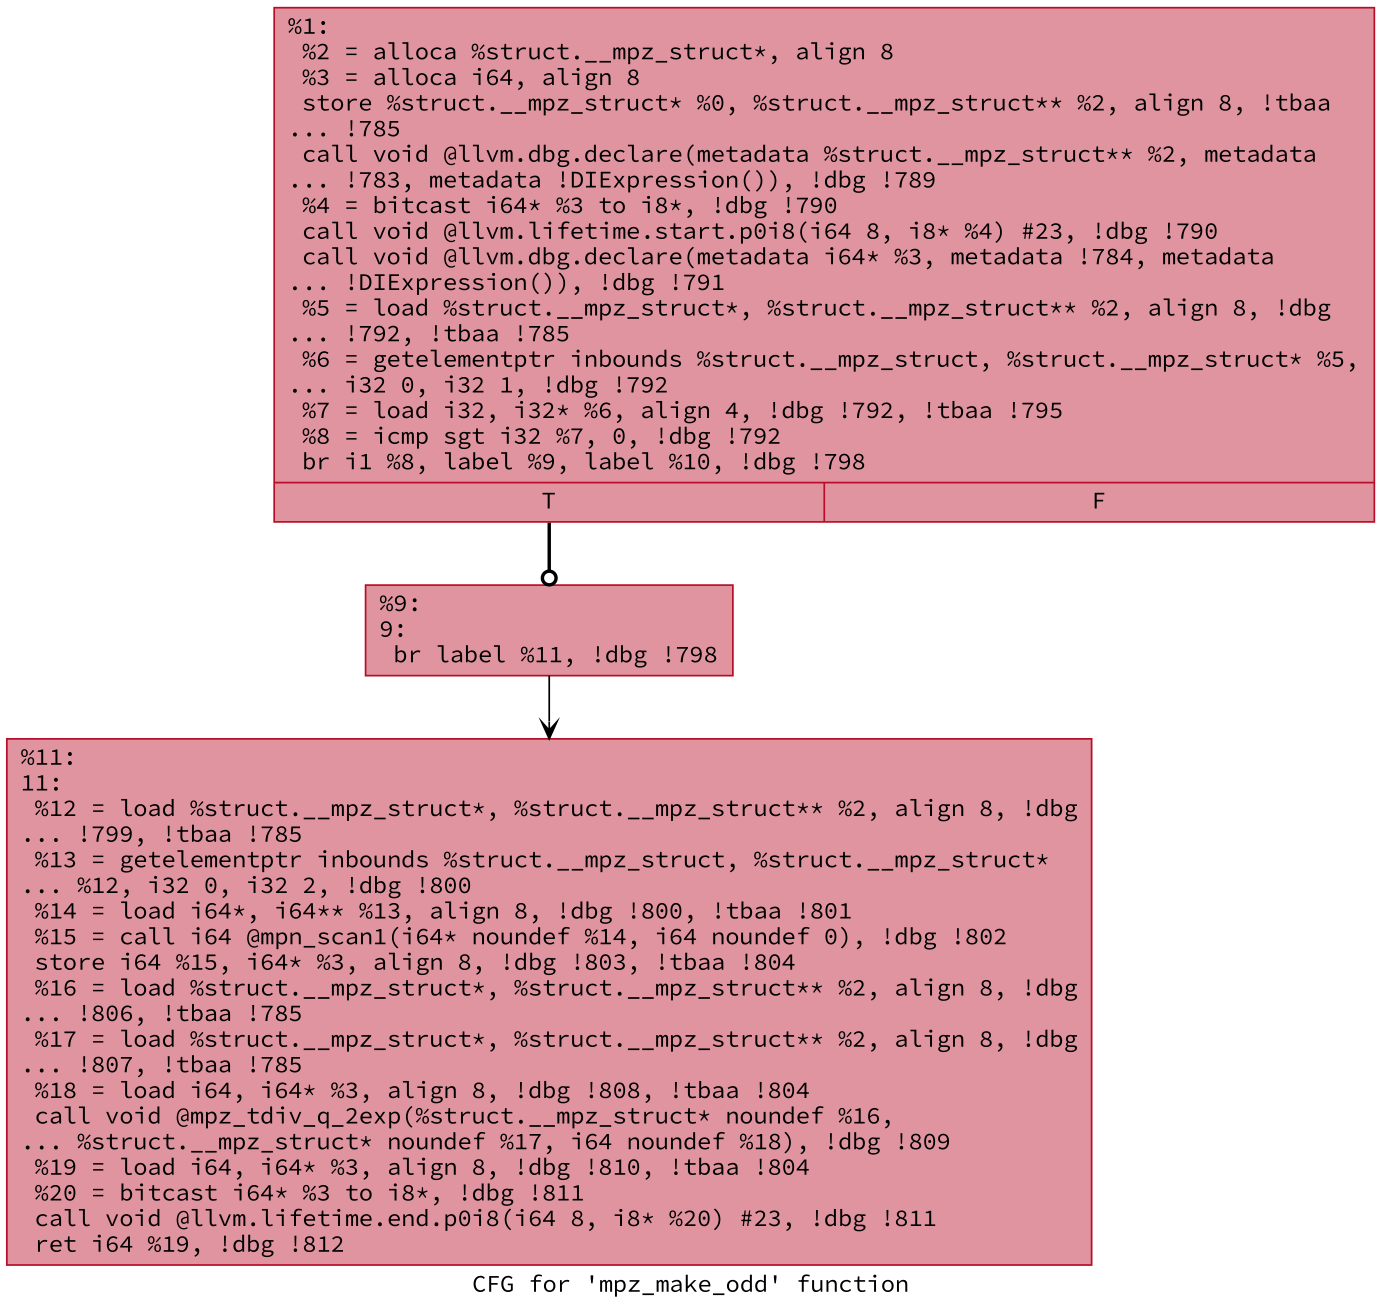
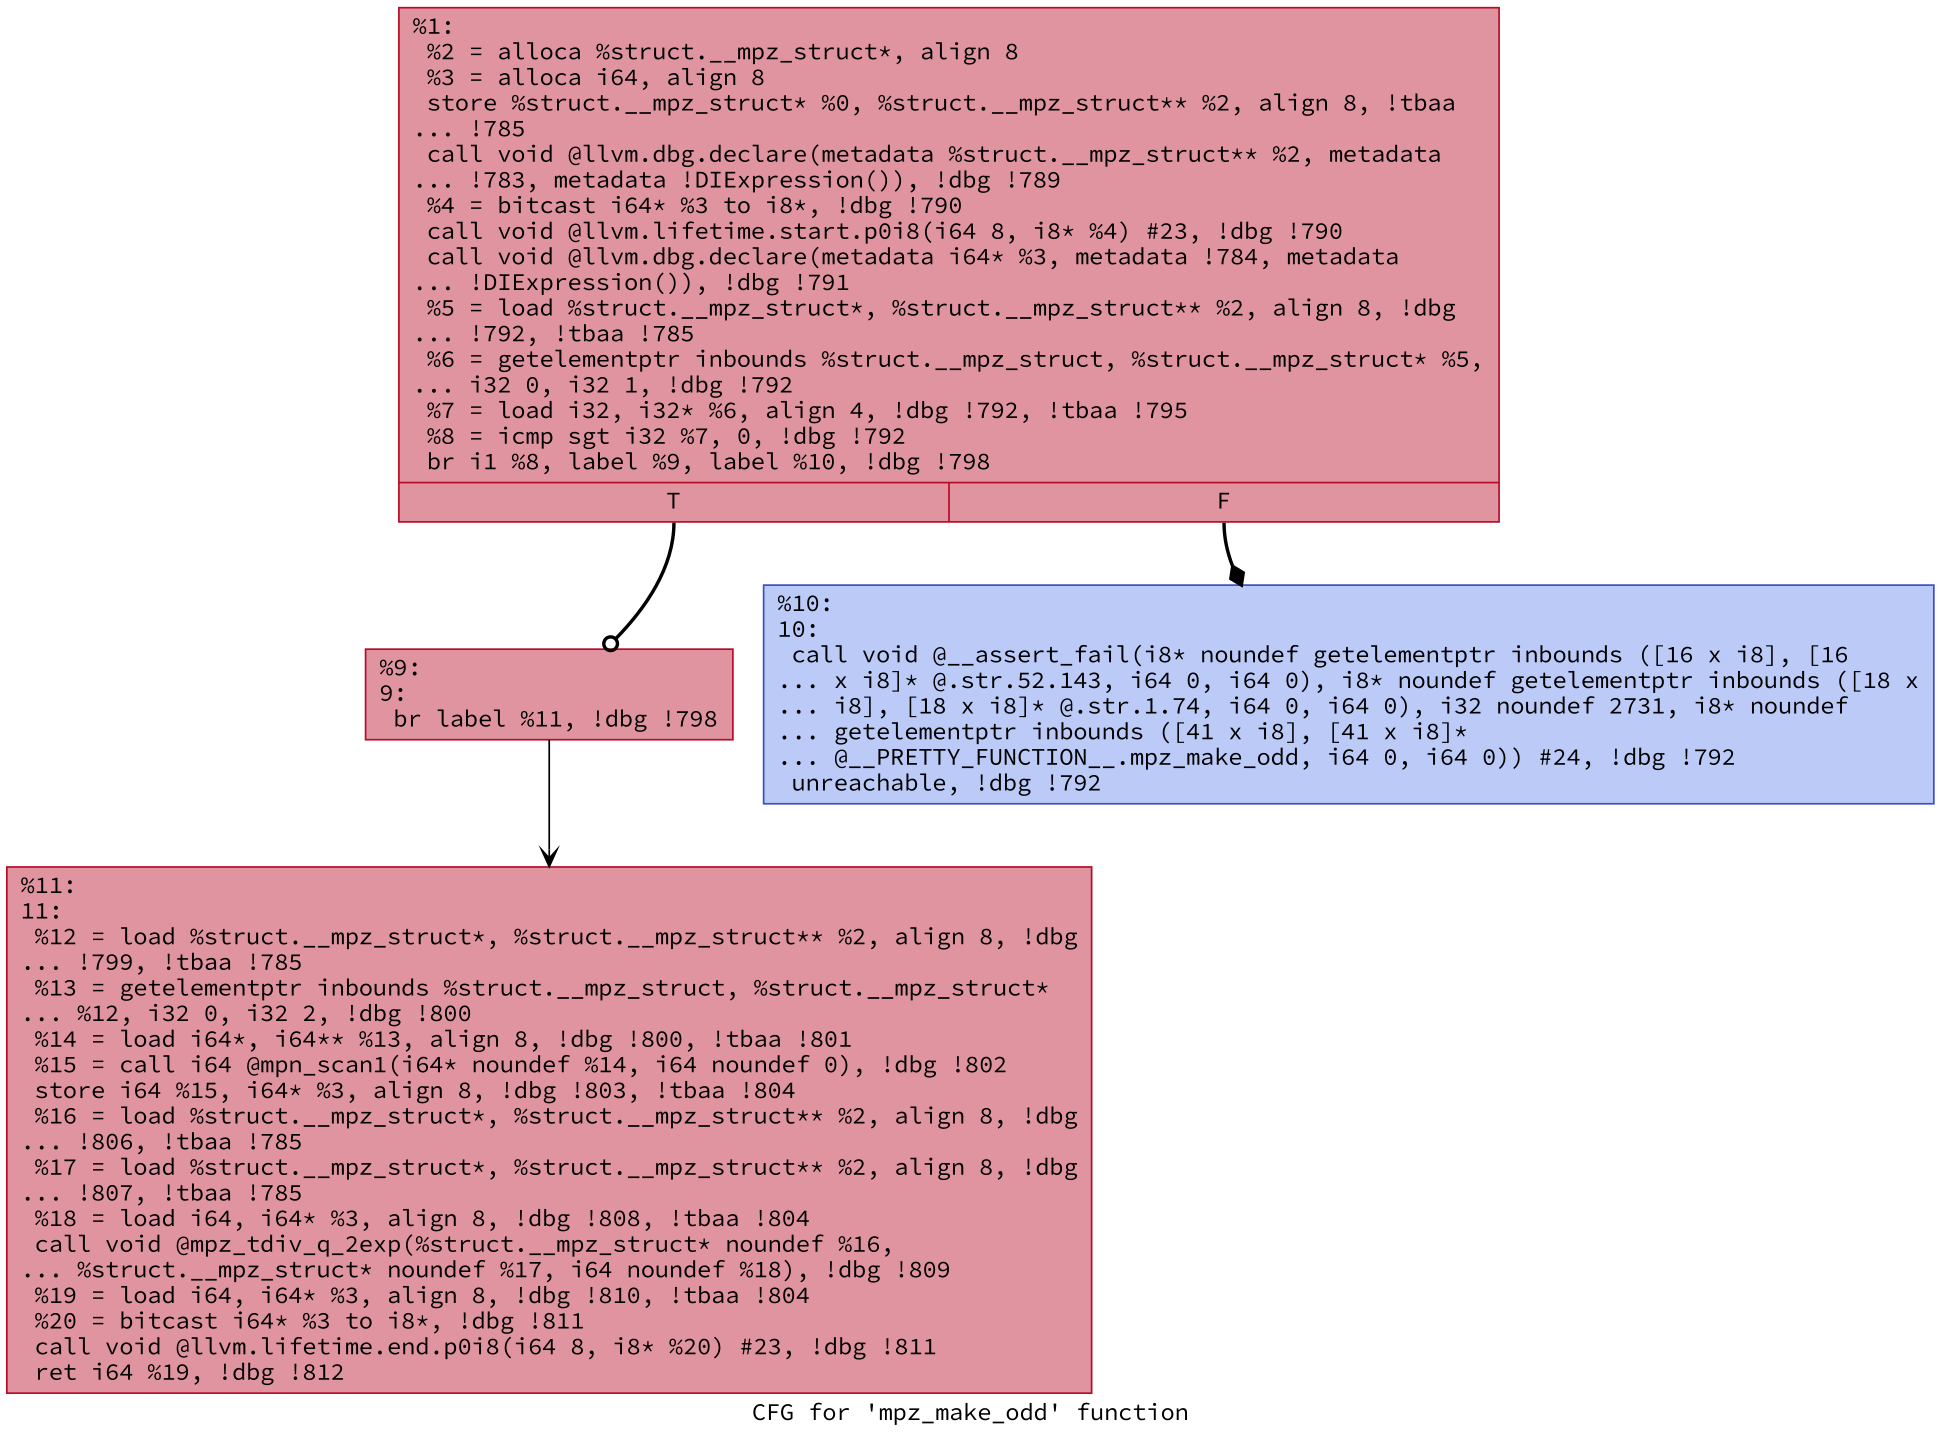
node "%10:": added
